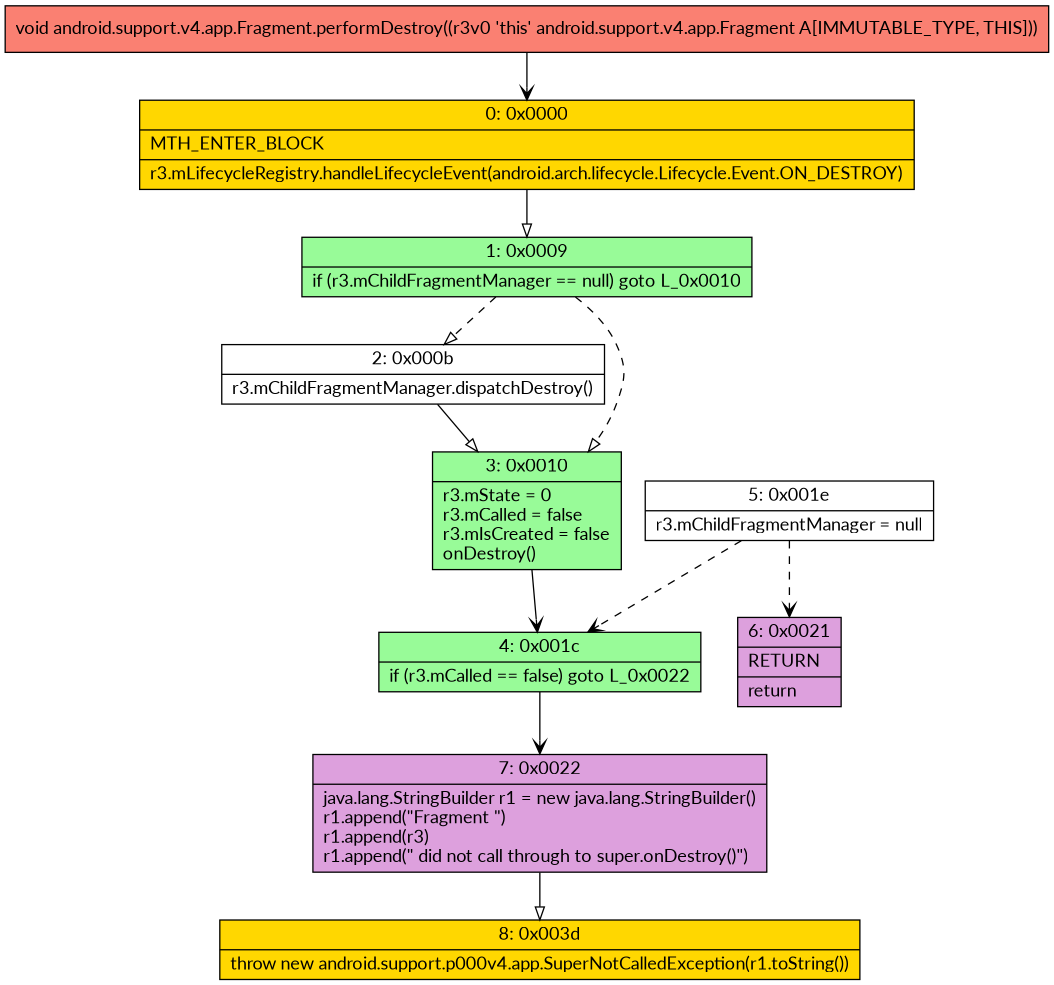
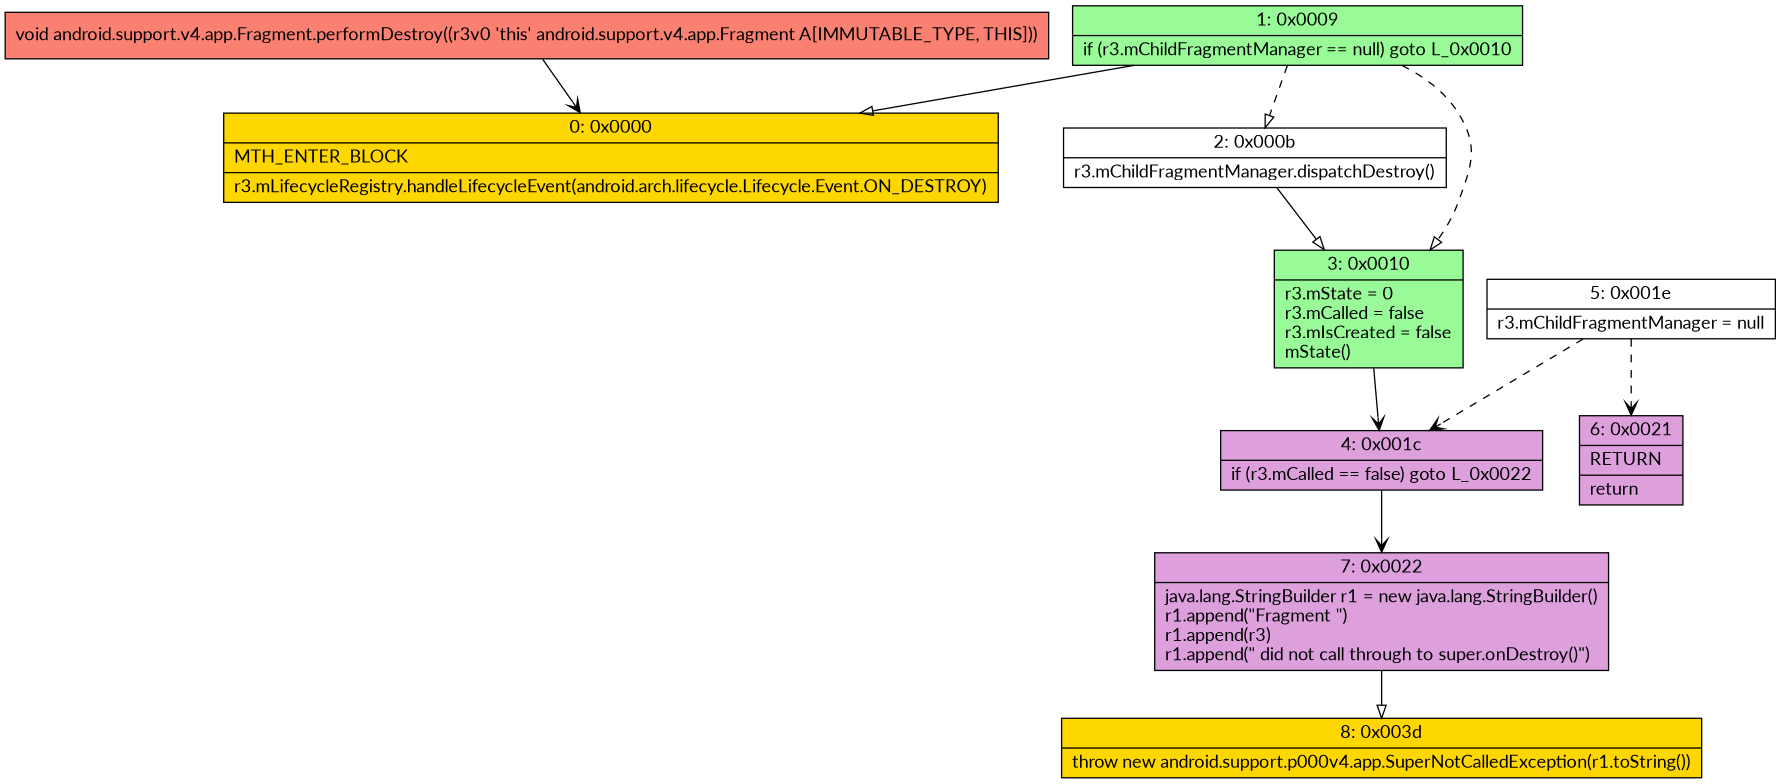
edge "0: 0x0000" -> "1: 0x0009": reversed
node "3: 0x0010": text "onDestroy()" -> "mState()"
node "4: 0x001c": fillcolor palegreen -> plum
